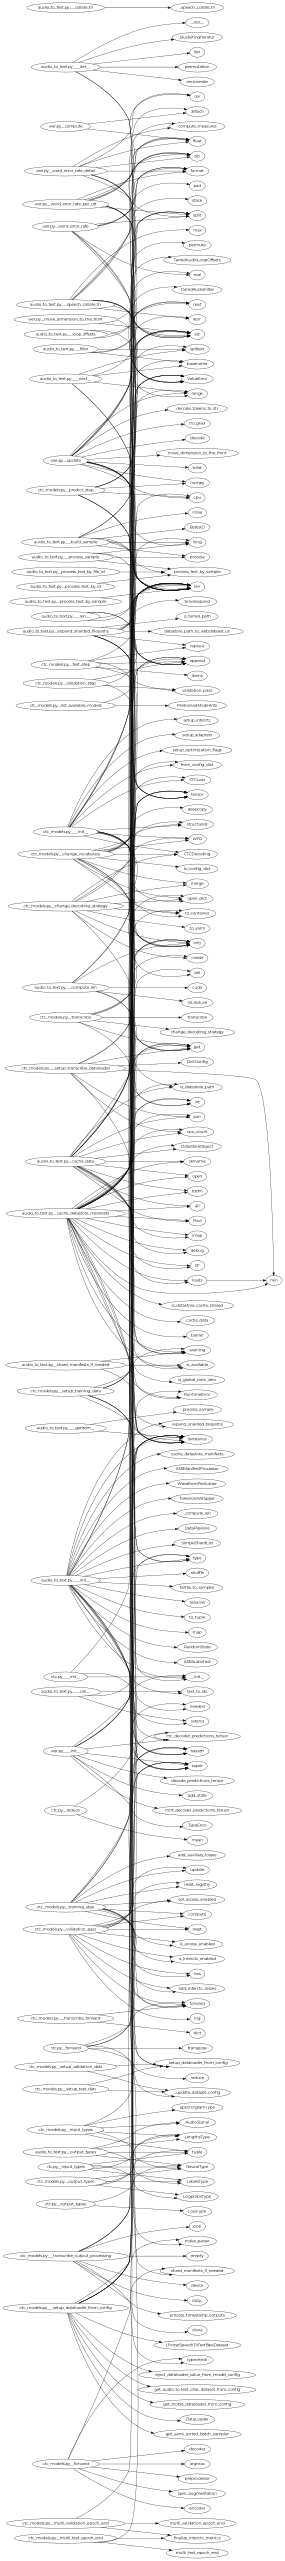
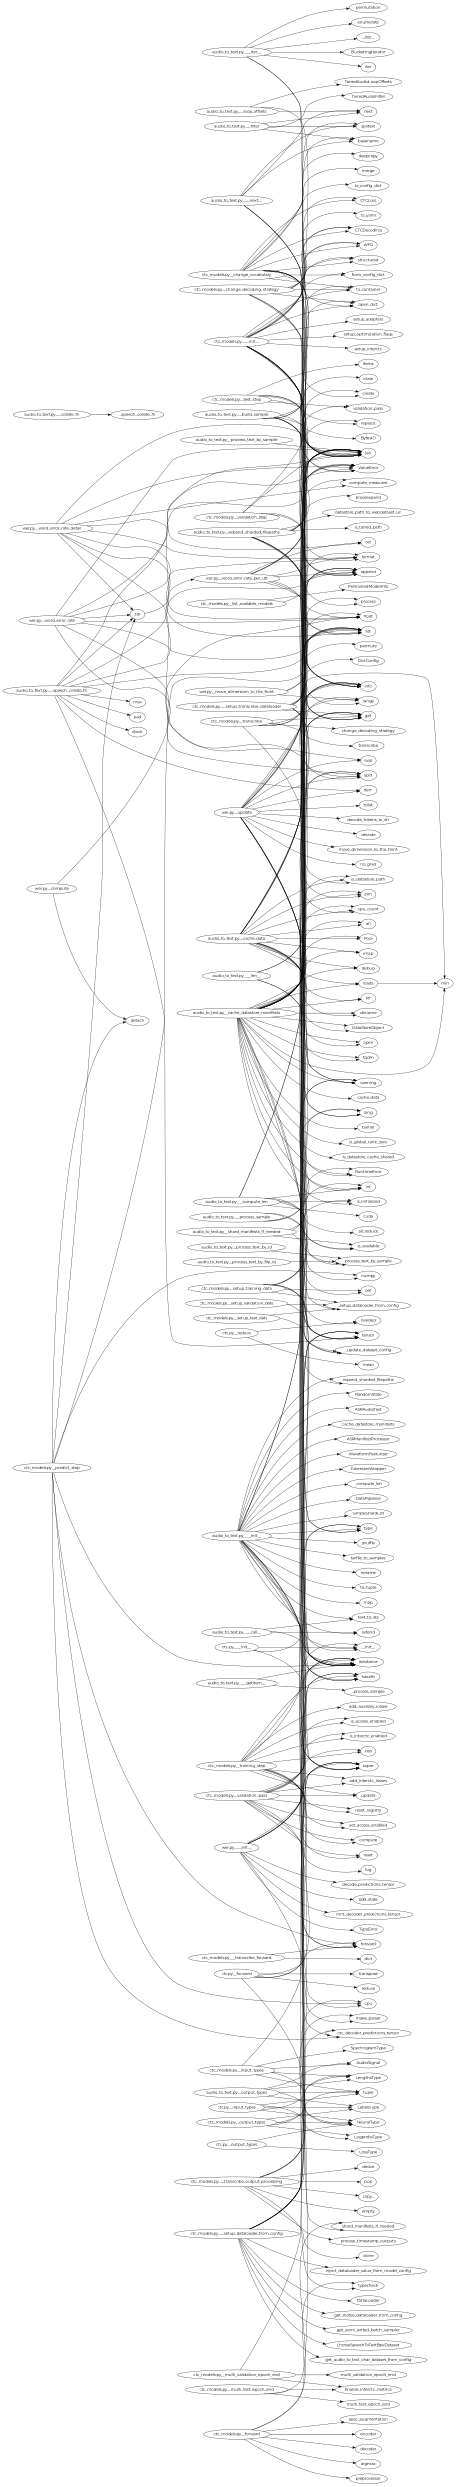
edge "wer.py__word_error_rate_per_utt" -> "zip": reversed
edge "ctc_models.py__change_decoding_strategy" -> "merge": removed
node "is_initialized": added
